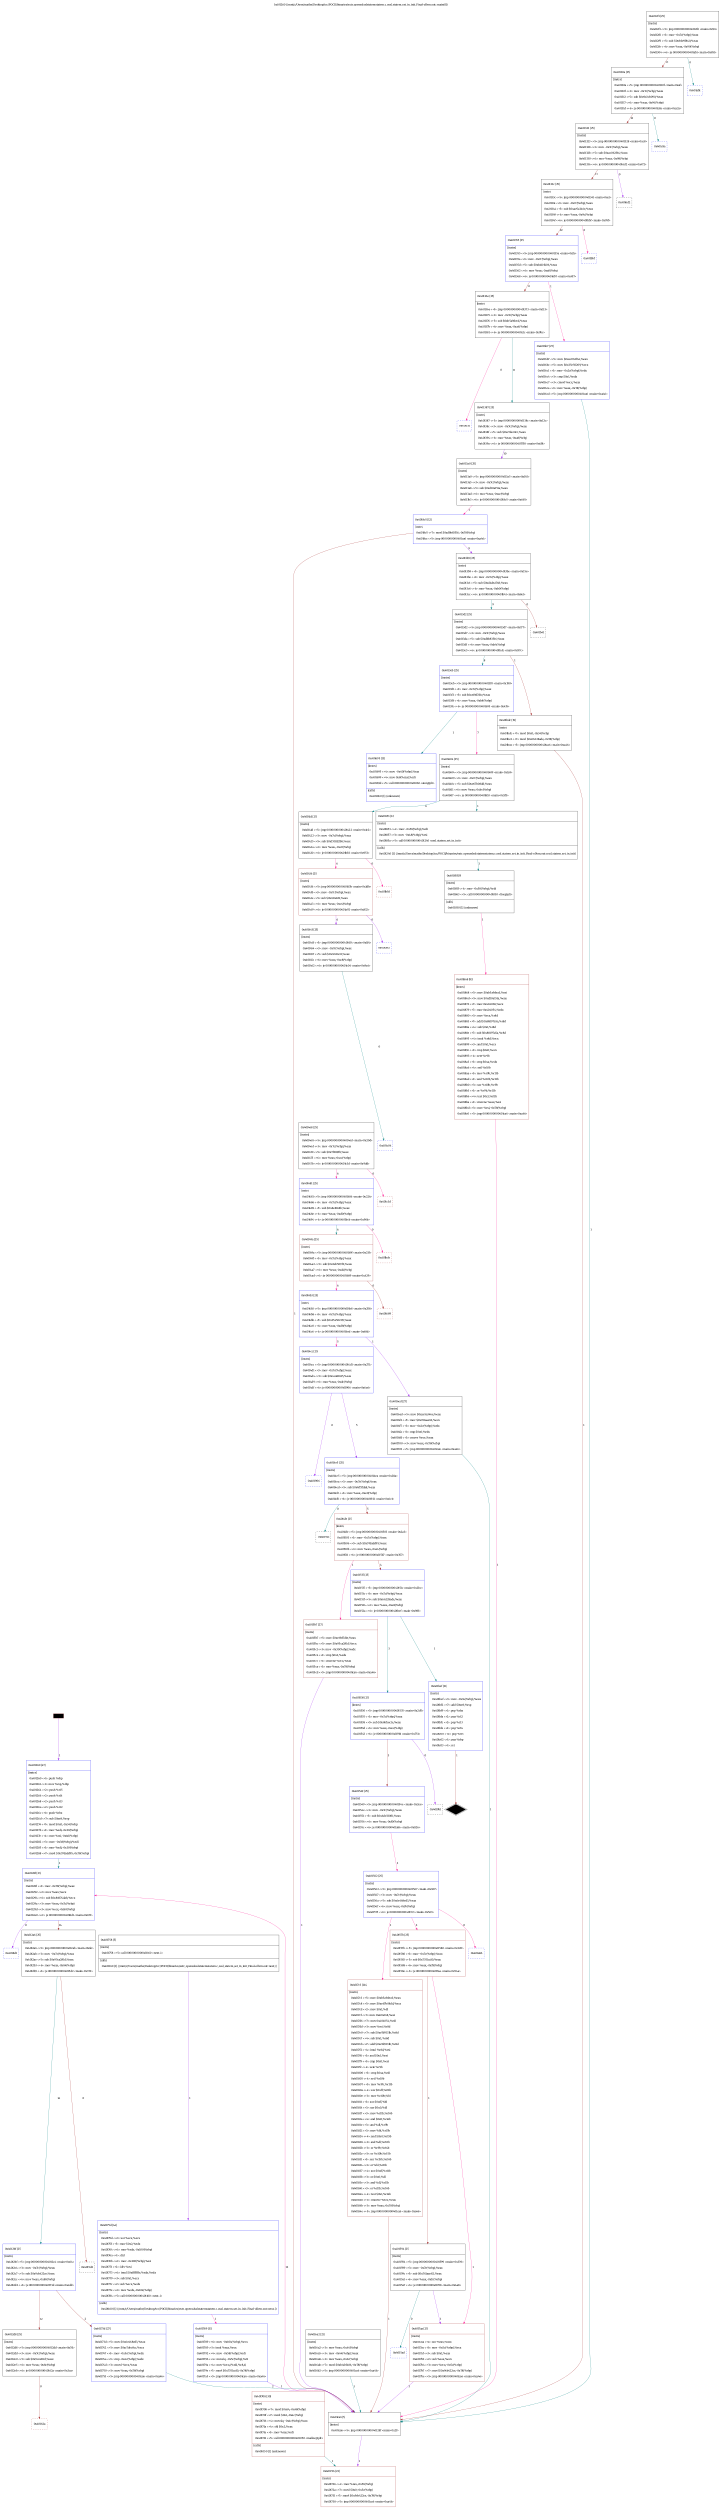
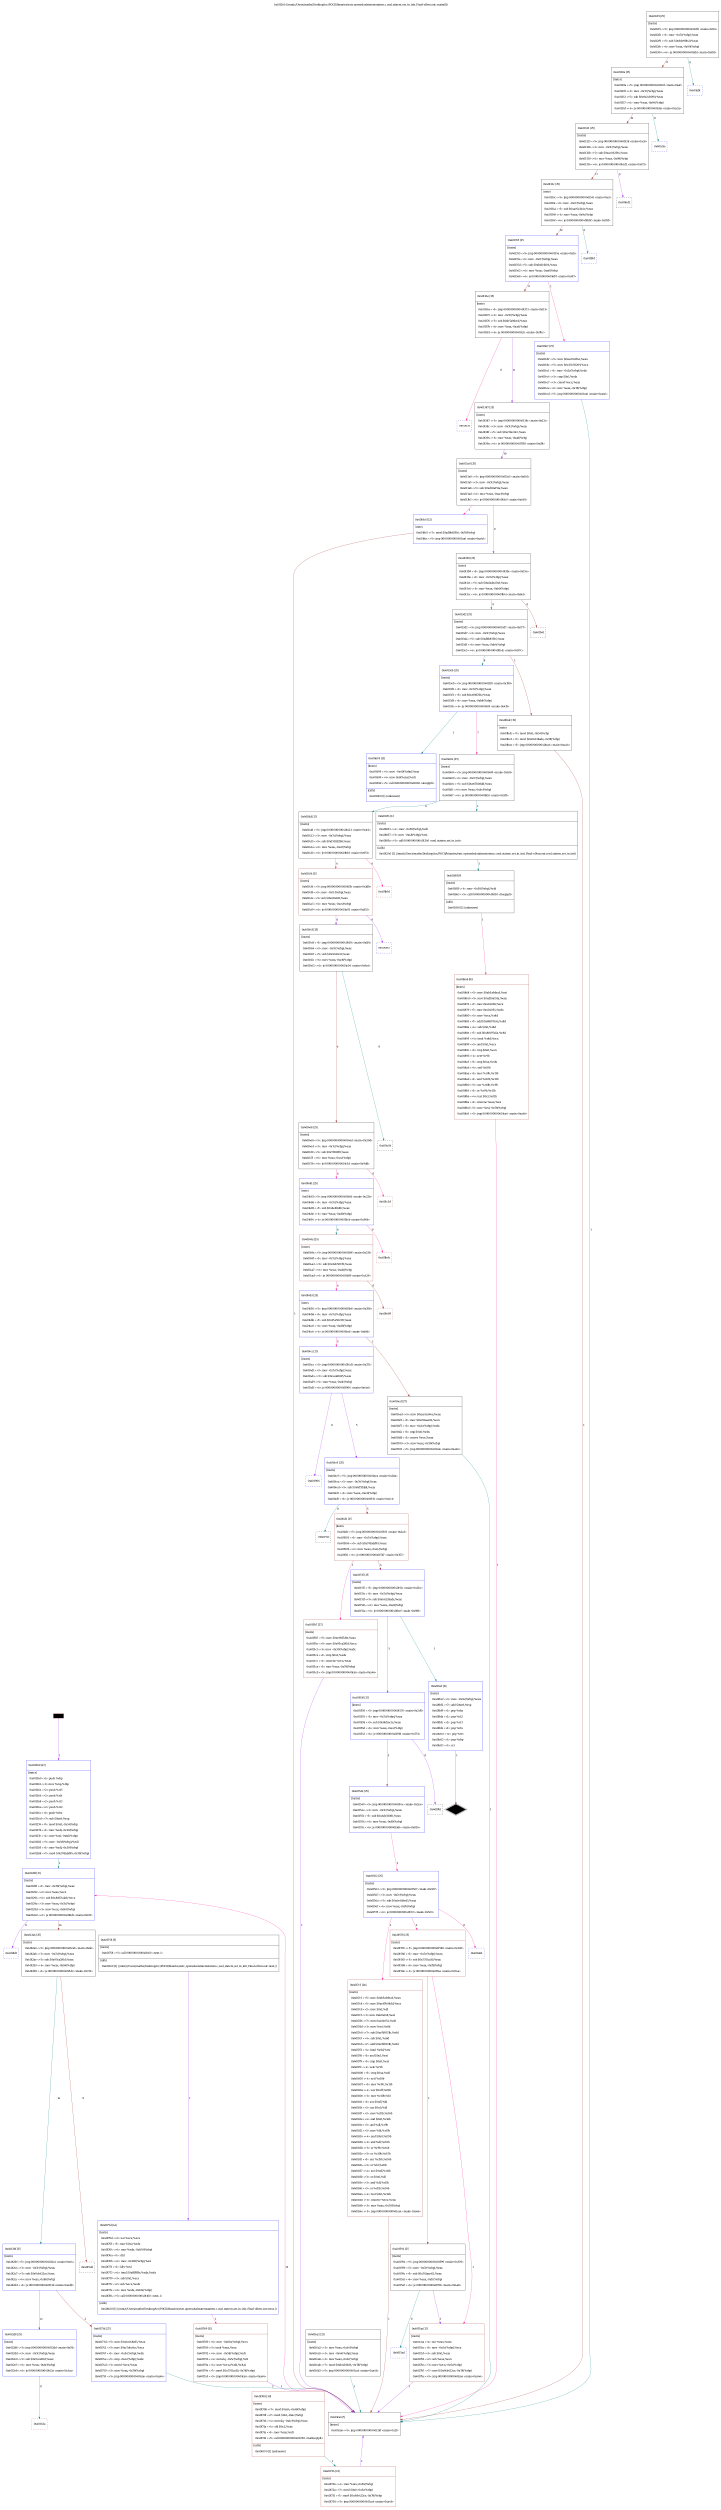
edge "0x40133c [25]" -> "0x401bbf": color deeppink -> teal
edge "0x40136e [25]" -> "0x401387 [25]": color teal -> purple
edge "0x4018c5 [12]" -> "0x4013b9 [25]": now "0x4013a0 [25]" -> "0x4013b9 [25]"
edge "0x40144f [25]" -> "0x401468 [25]": added, label "6"
node "0x401c04": color blue -> black
edge "0x4014b3 [25]" -> "0x4016ed [27]": color purple -> brown
node "0x4012d8 [25]": color black -> blue
node "0x401789 [33]": color blue -> brown
edge "0x4012d8 [25]" -> "0x40162a": color brown -> teal
edge "0x401ca6 [5]" -> "0x401726 [23]": reversed
